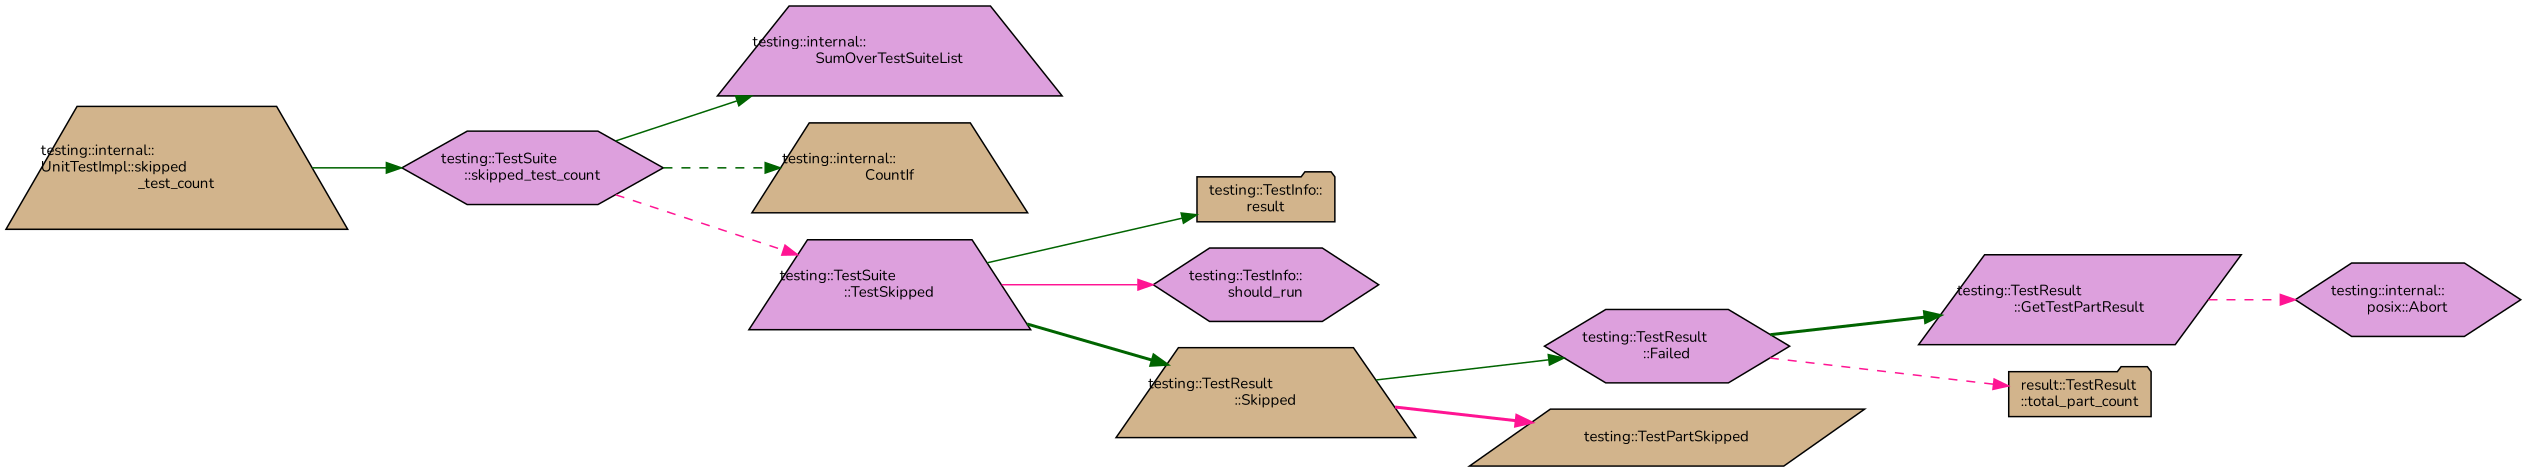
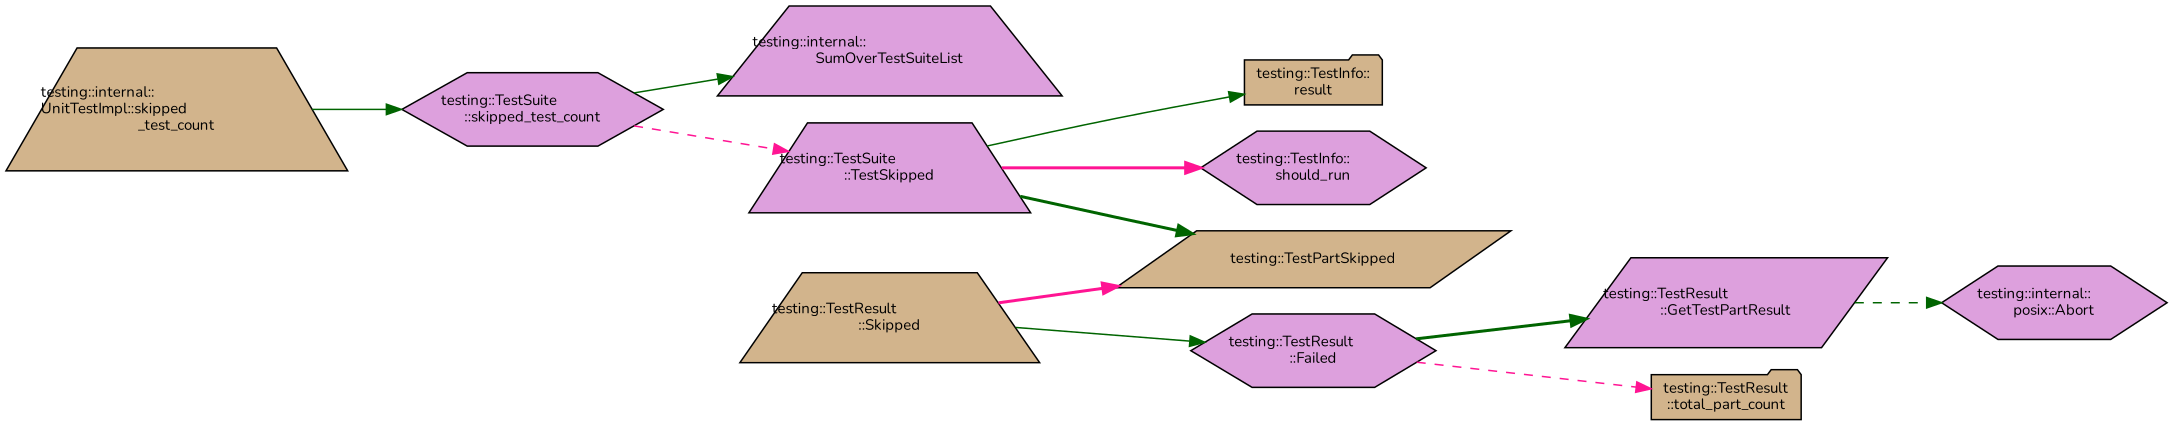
node "testing::internal:: CountIf": removed
edge "testing::TestSuite ::TestSkipped" -> "testing::TestInfo:: should_run": style solid -> bold
edge "testing::TestResult ::GetTestPartResult" -> "testing::internal:: posix::Abort": color deeppink -> darkgreen
edge "testing::TestSuite ::TestSkipped" -> "testing::TestResult ::Skipped": now "testing::TestSuite ::TestSkipped" -> "testing::TestPartSkipped"
node "result::TestResult ::total_part_count": label "result::TestResult ::total_part_count" -> "testing::TestResult ::total_part_count"
